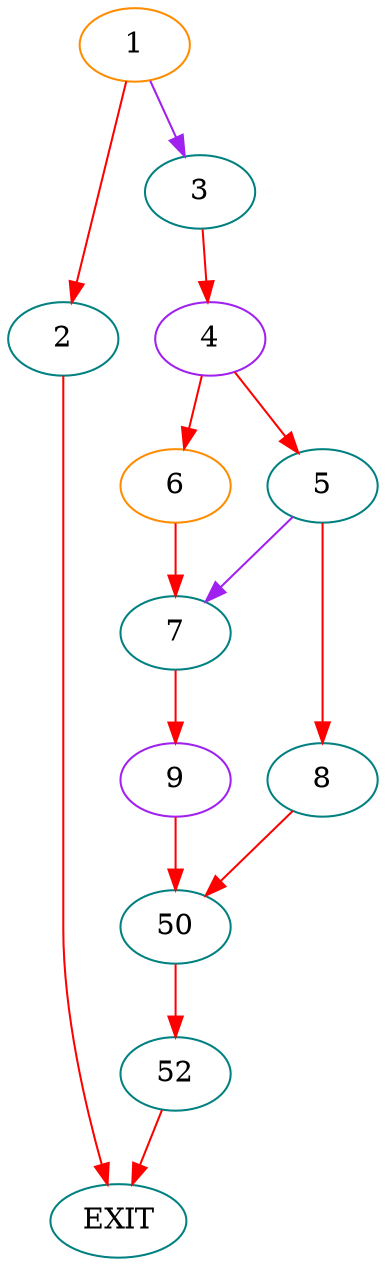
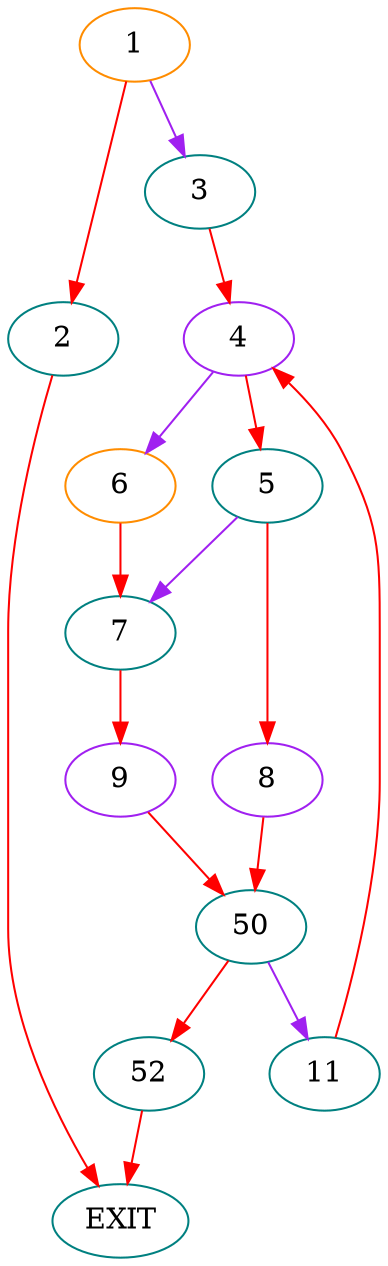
edge "4" -> "6": color red -> purple
node "8": color teal -> purple
node "11": added
